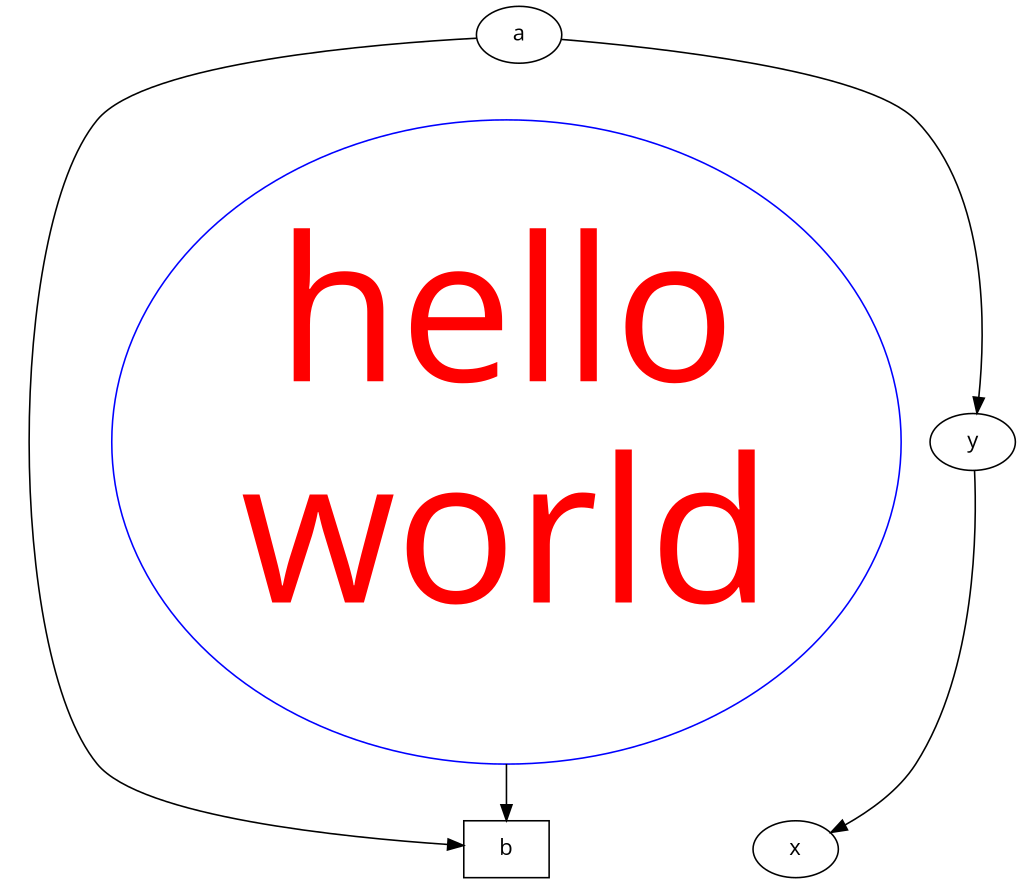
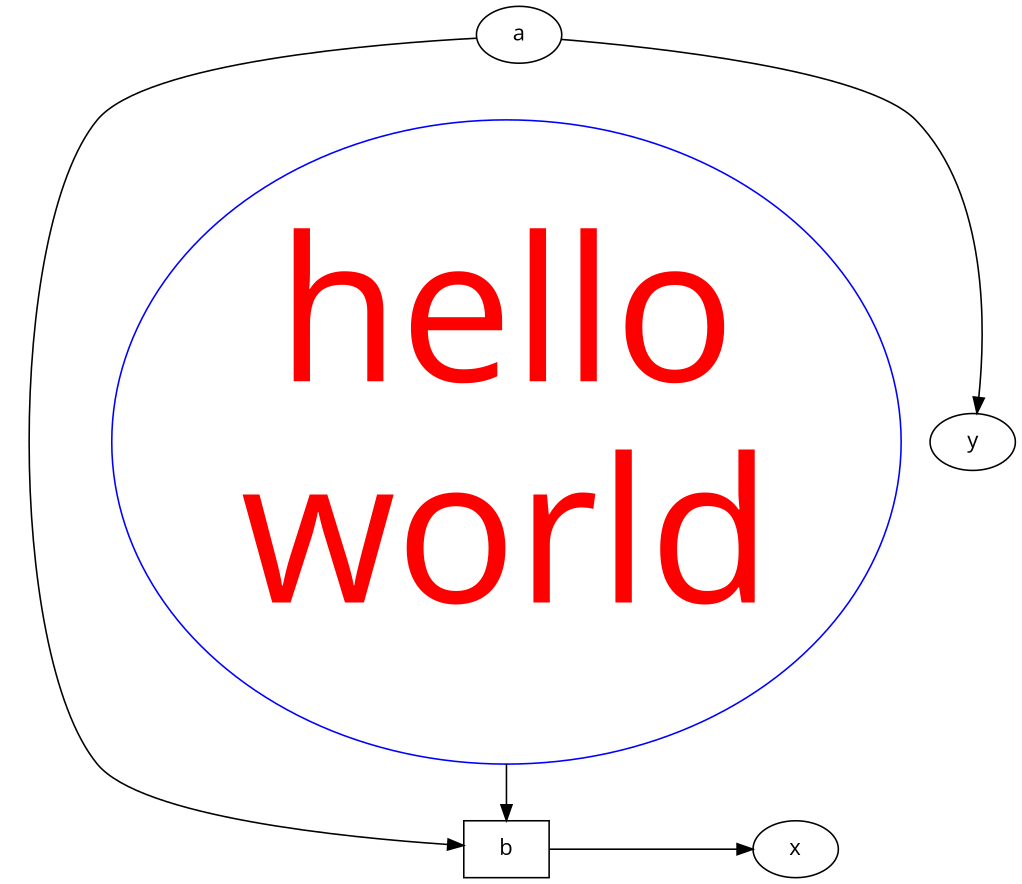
edge "y" -> "x": now "b" -> "x"
